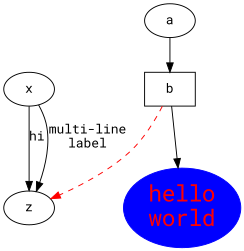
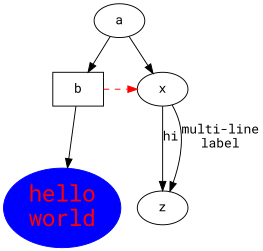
edge "a" -> "x": added
edge "b" -> "z": now "b" -> "x"
